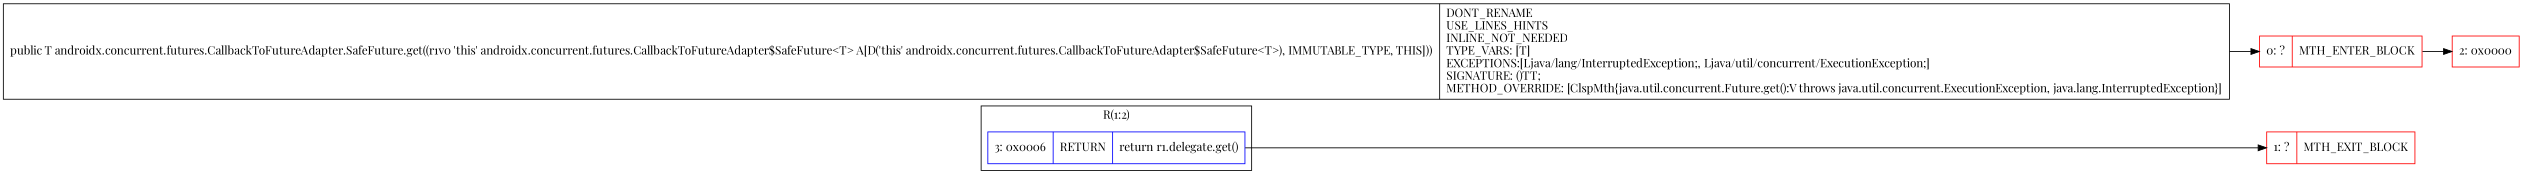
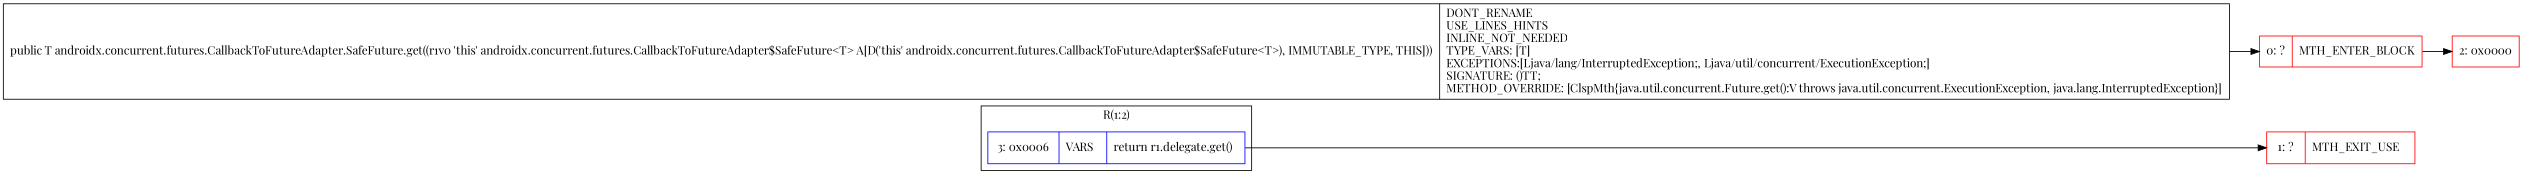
node "3: 0x0006": text "RETURN" -> "VARS"
node "1: ?": text "MTH_EXIT_BLOCK" -> "MTH_EXIT_USE"
